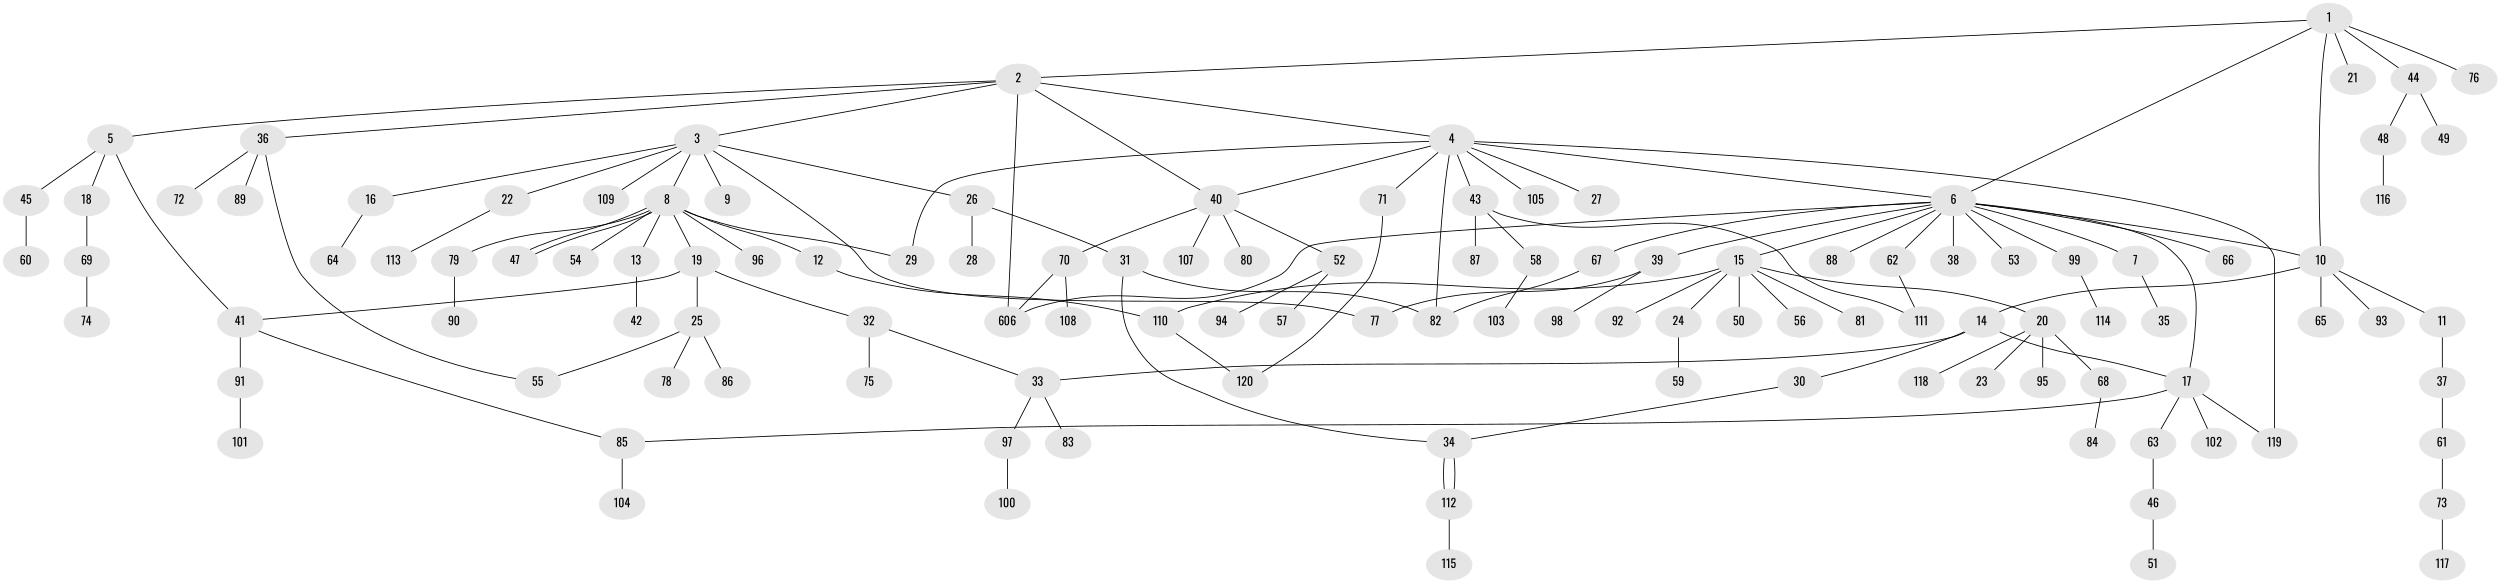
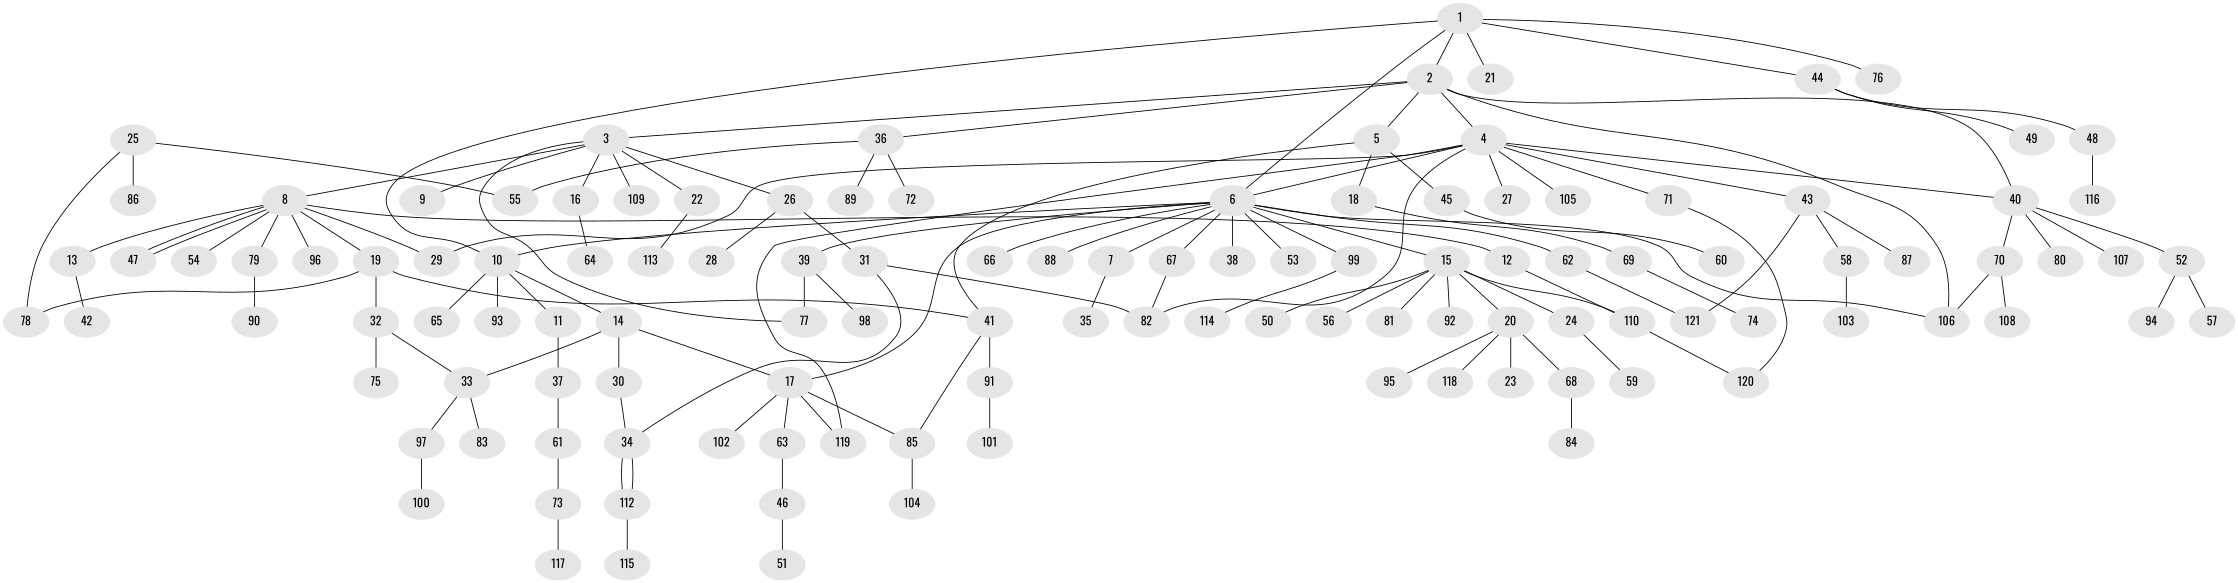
edge "19" -- "25": now "19" -- "78"
node "606": label "606" -> "106"
node "111": label "111" -> "121"
